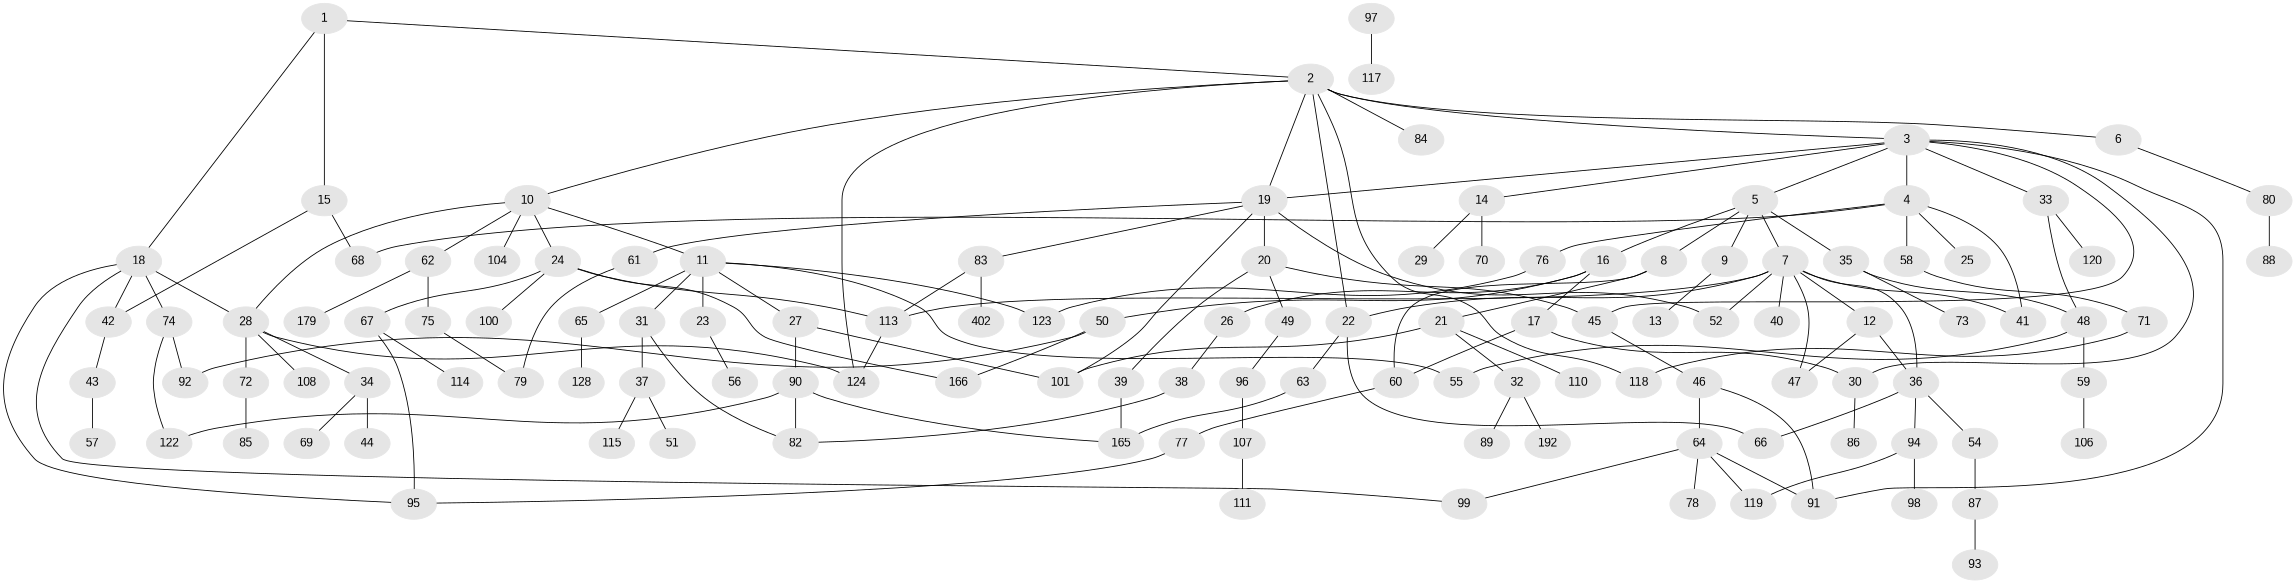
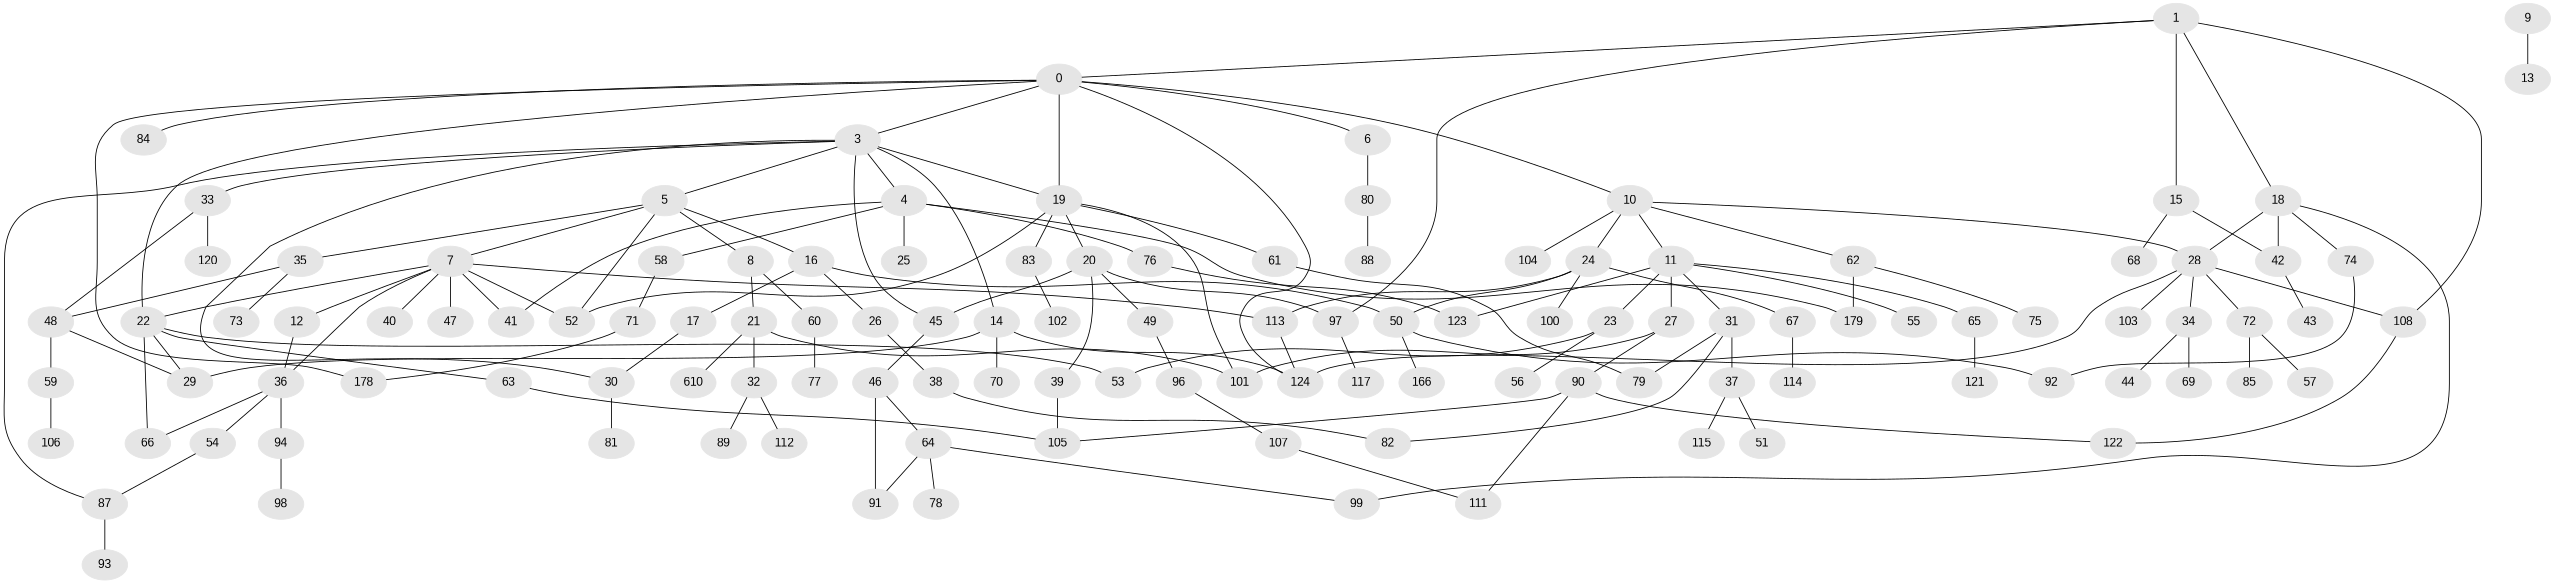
edge "1" -- "97": added
node "2": label "2" -> "0"
edge "1" -- "108": added
edge "4" -- "68": now "4" -- "179"
edge "5" -- "9": now "5" -- "52"
edge "20" -- "97": added
edge "83" -- "113": removed
node "402": label "402" -> "102"
node "103": added
edge "24" -- "166": now "24" -- "50"
edge "12" -- "47": removed
edge "22" -- "29": added
edge "17" -- "60": removed
edge "75" -- "79": now "31" -- "79"
edge "14" -- "124": added
edge "48" -- "55": now "48" -- "29"
edge "3" -- "91": now "3" -- "87"
edge "74" -- "122": now "108" -- "122"
node "128": label "128" -> "121"
node "53": added
node "110": label "110" -> "610"
node "118": label "118" -> "178"
edge "43" -- "57": now "72" -- "57"
edge "90" -- "82": now "90" -- "111"
node "165": label "165" -> "105"
node "192": label "192" -> "112"
node "86": label "86" -> "81"
node "95": removed
node "119": removed
